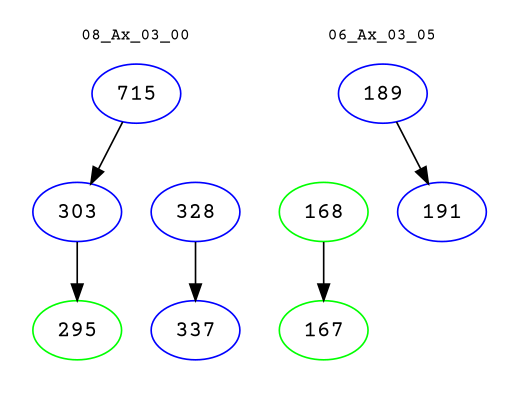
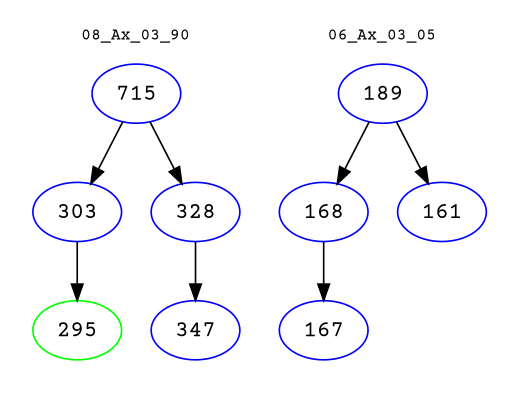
cluster "08_Ax_03_00": label "08_Ax_03_00" -> "08_Ax_03_90"
edge "715" -> "328": added
edge "189" -> "168": added
node "168": color green -> blue
node "191": label "191" -> "161"
node "337": label "337" -> "347"
node "167": color green -> blue
